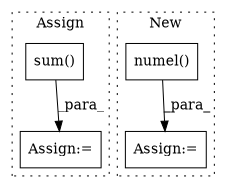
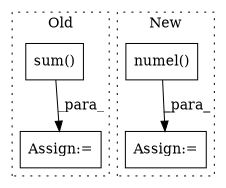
cluster "Assign": label "Assign" -> "Old"
